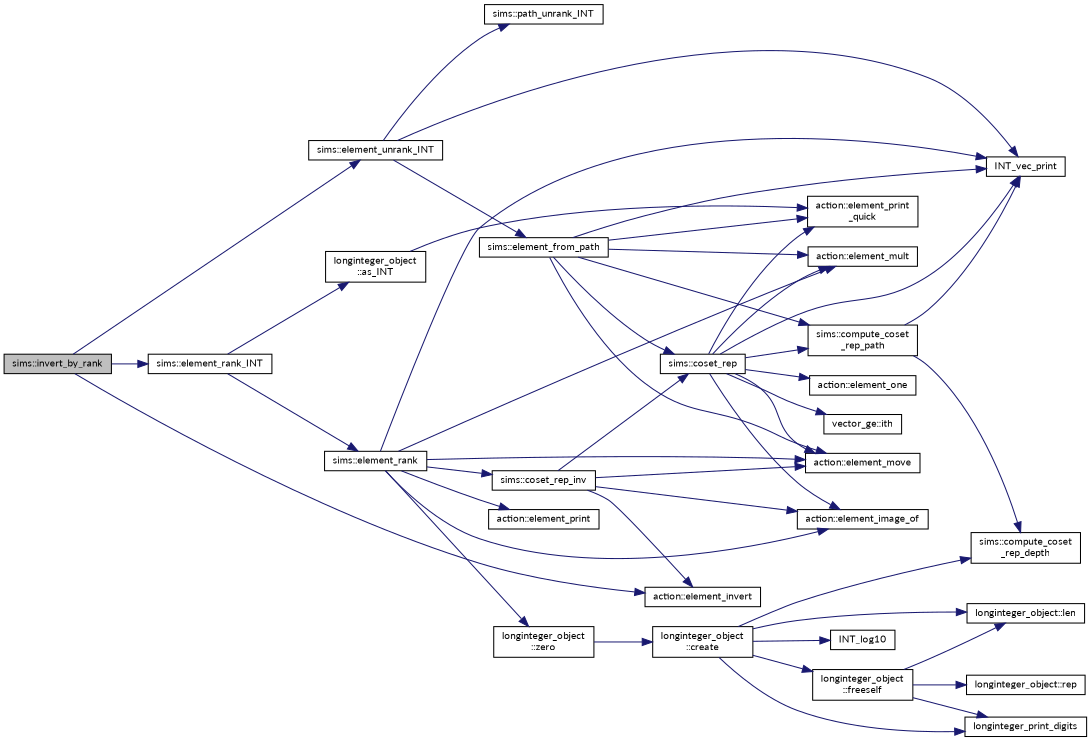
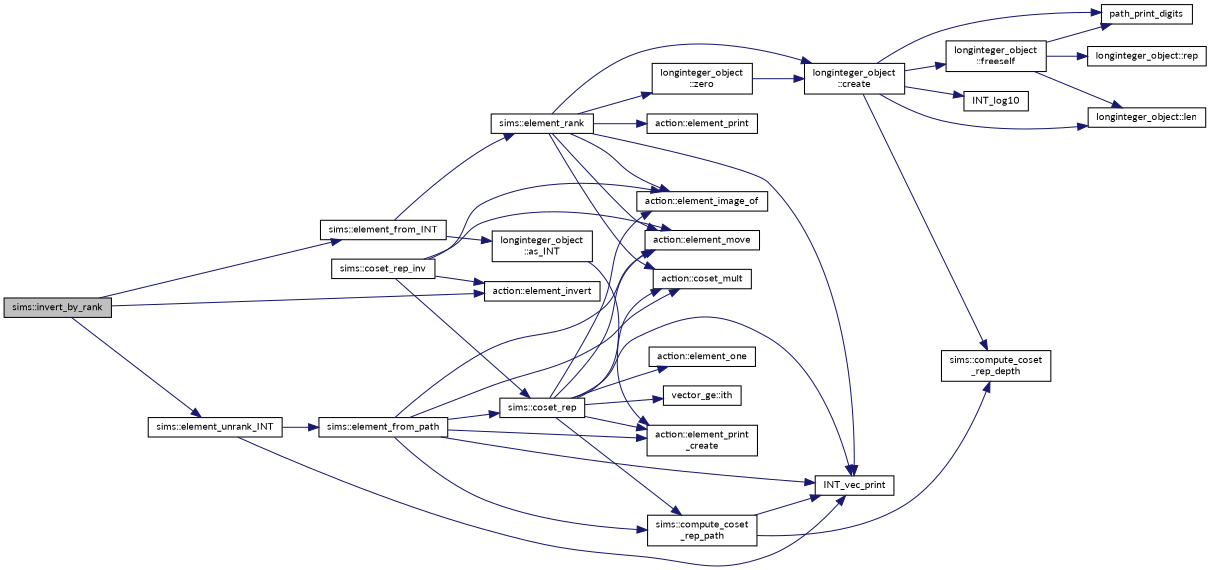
node "sims::path_unrank_INT": removed
node "action::element_print _quick": label "action::element_print _quick" -> "action::element_print _create"
node "action::element_mult": label "action::element_mult" -> "action::coset_mult"
node "sims::element_rank_INT": label "sims::element_rank_INT" -> "sims::element_from_INT"
edge "sims::element_rank" -> "sims::coset_rep_inv": now "sims::element_rank" -> "longinteger_object ::create"
node "longinteger_print_digits": label "longinteger_print_digits" -> "path_print_digits"
